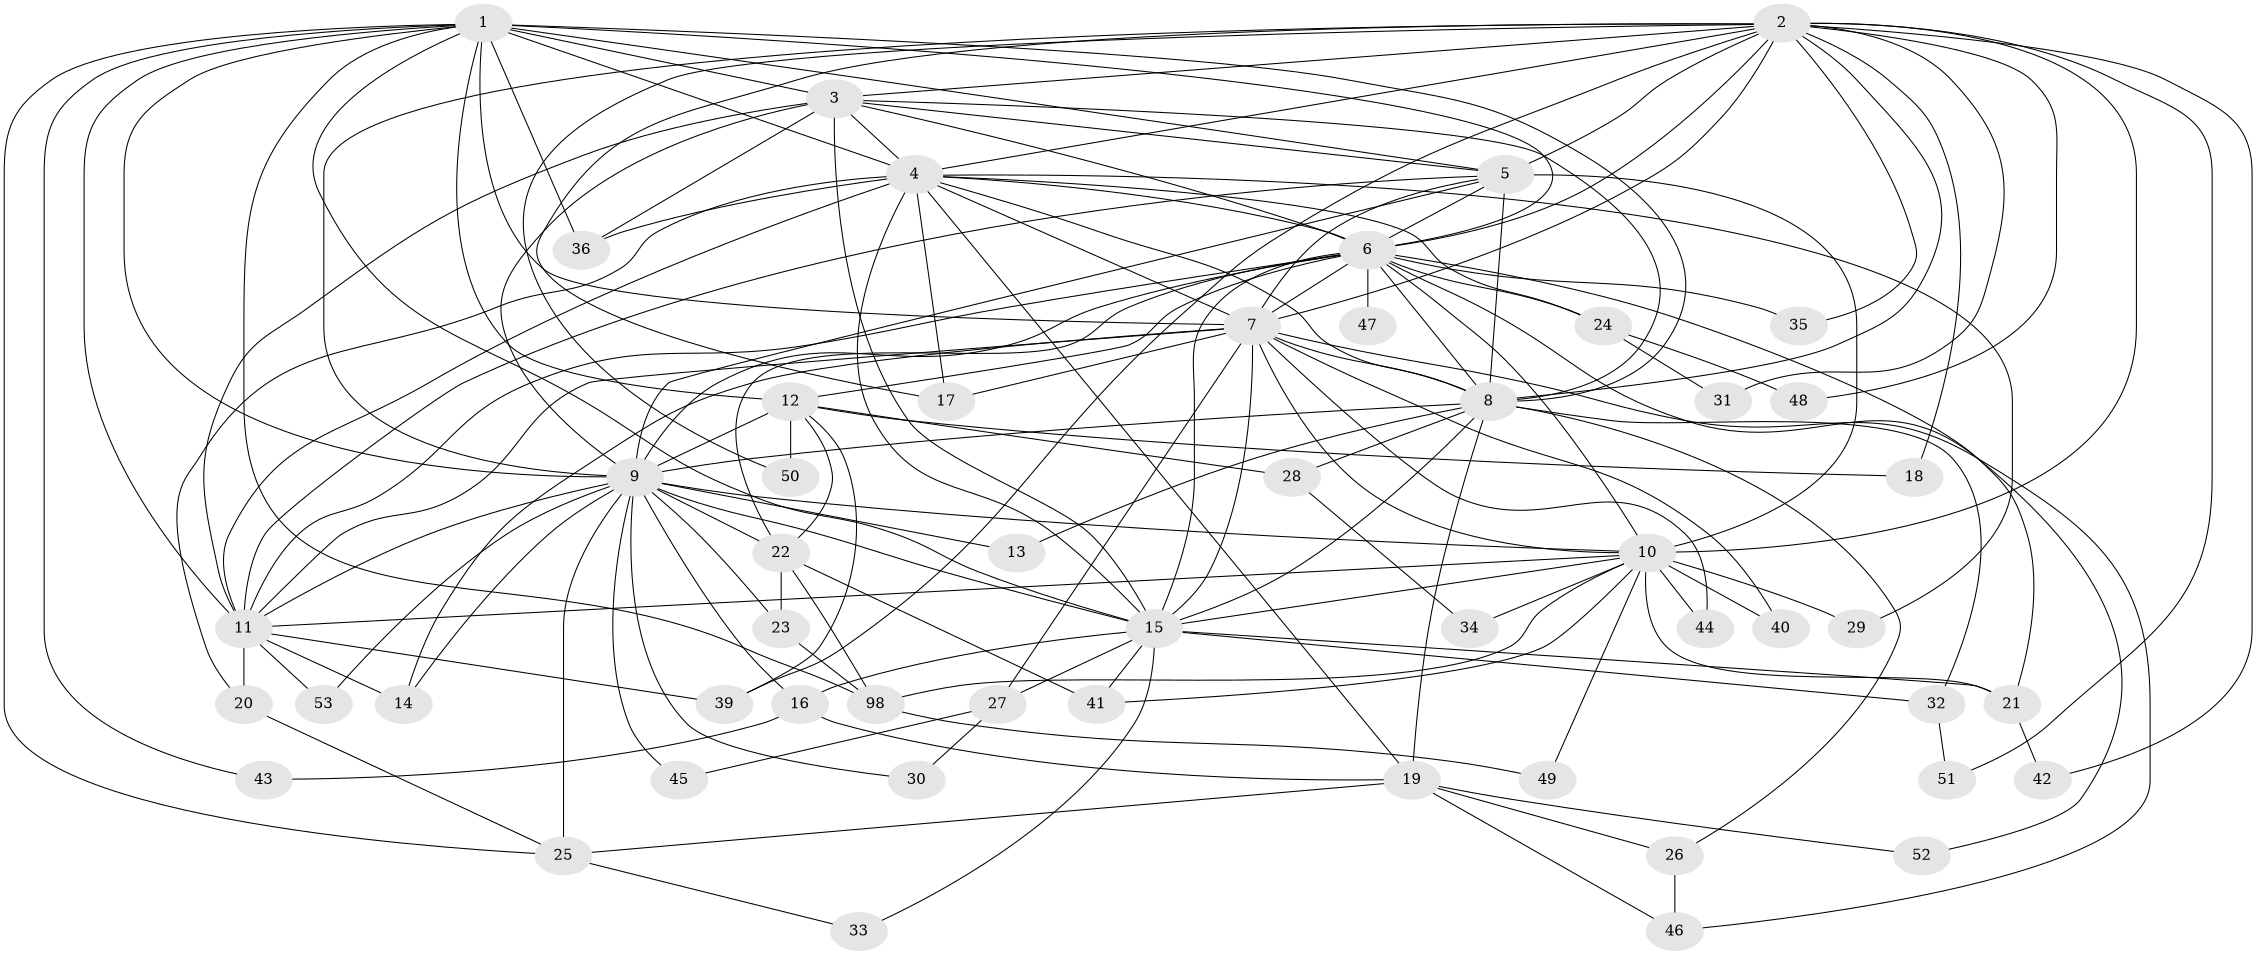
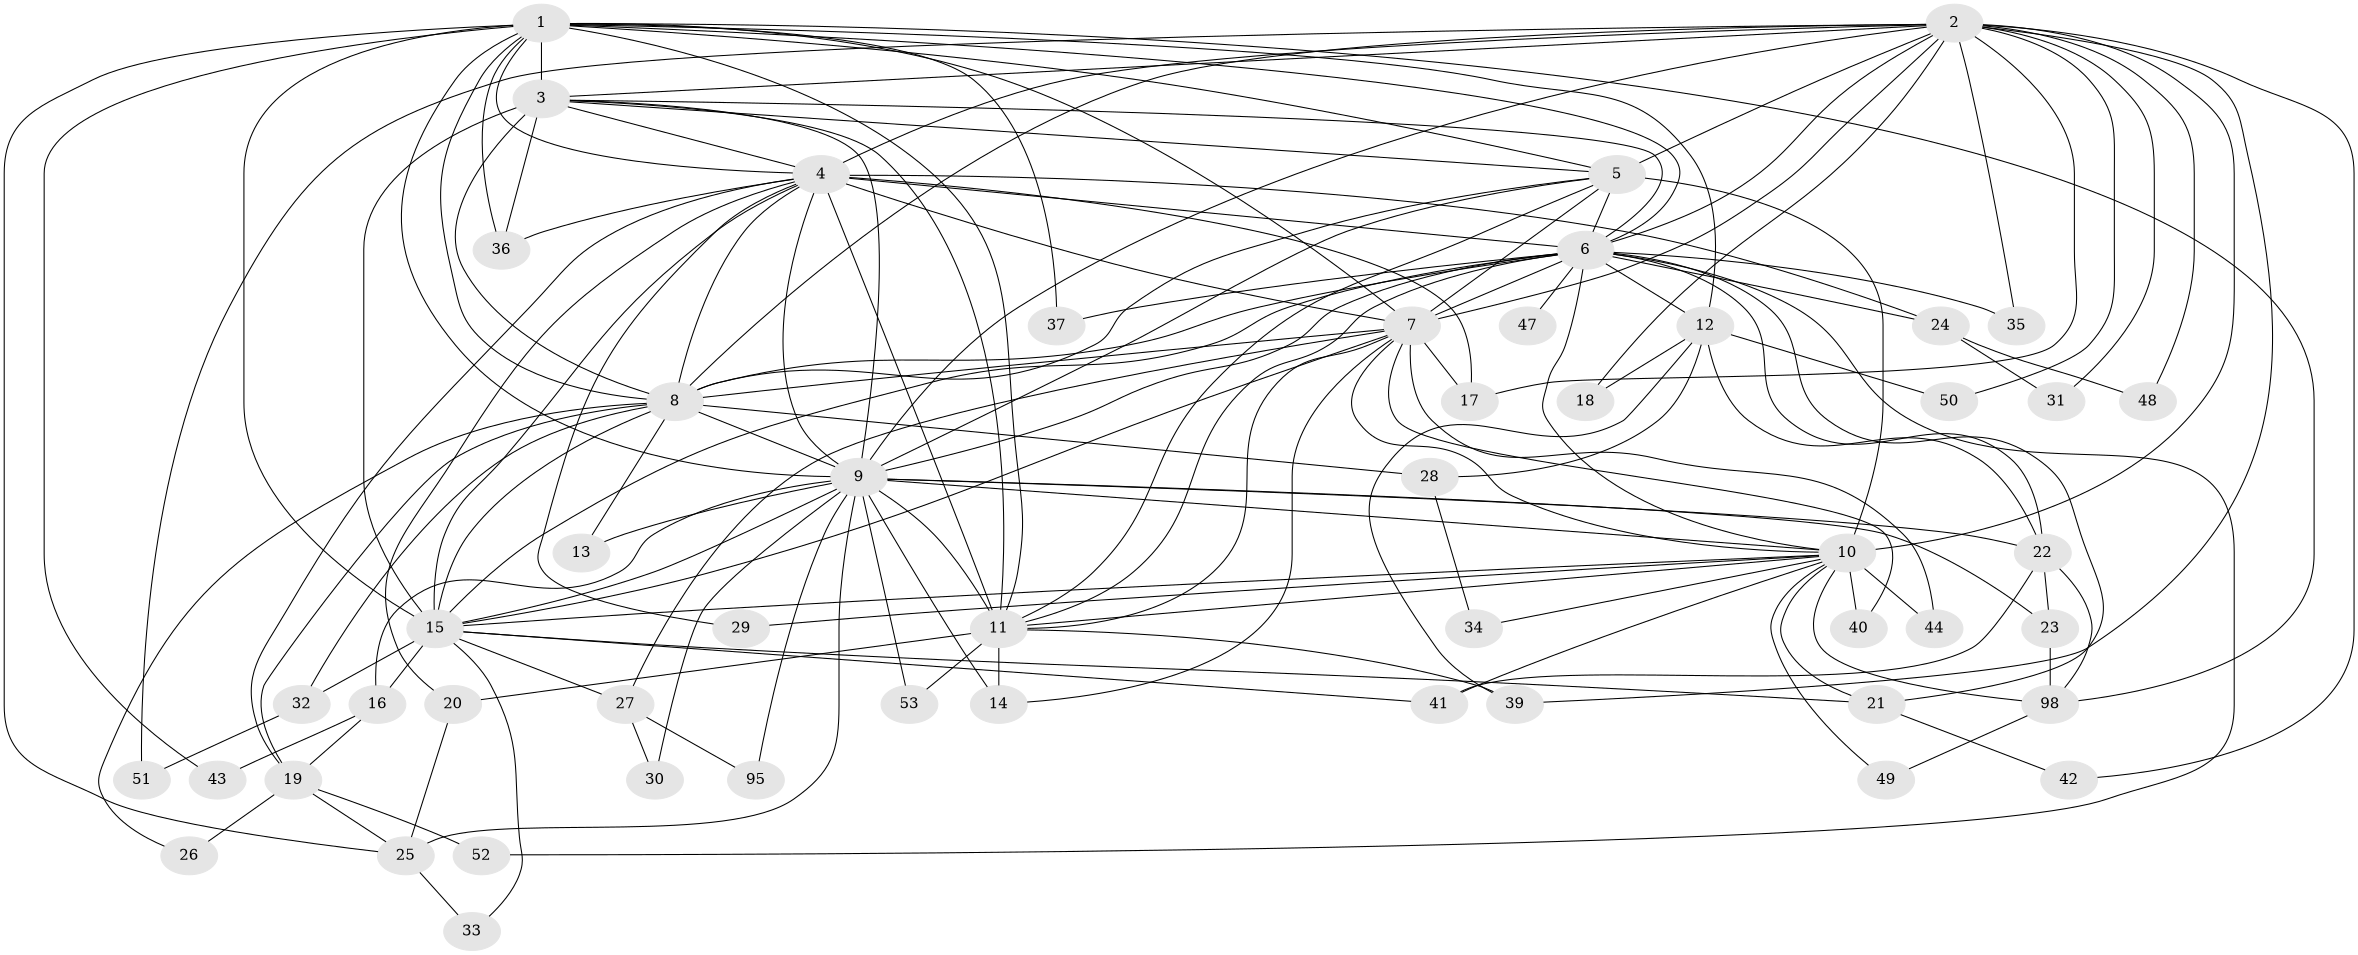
node "37": added
edge "12" -- "9": now "4" -- "9"
node "45": label "45" -> "95"
node "46": removed
